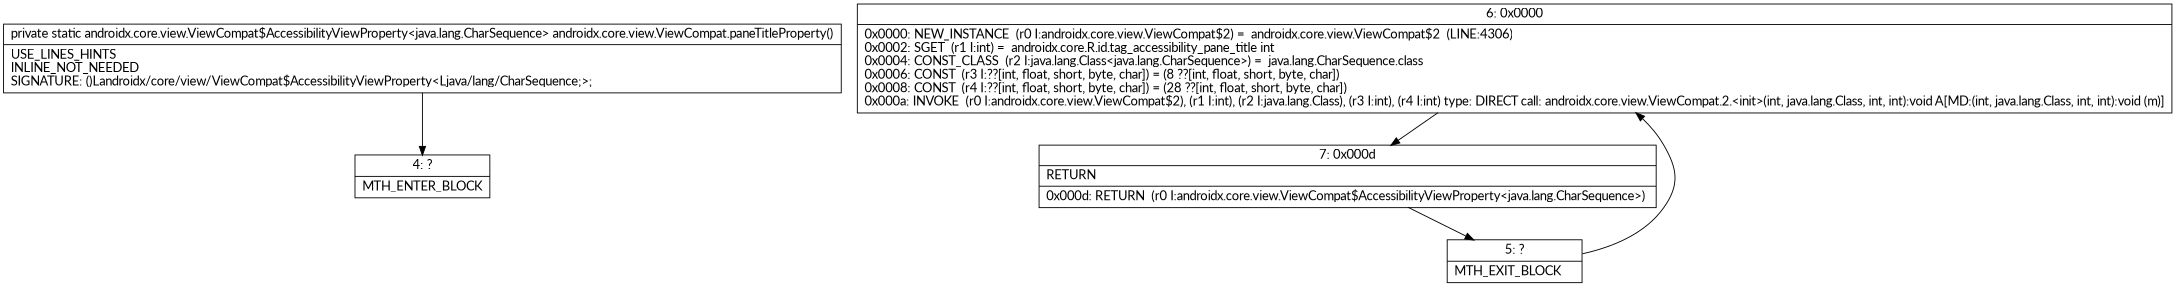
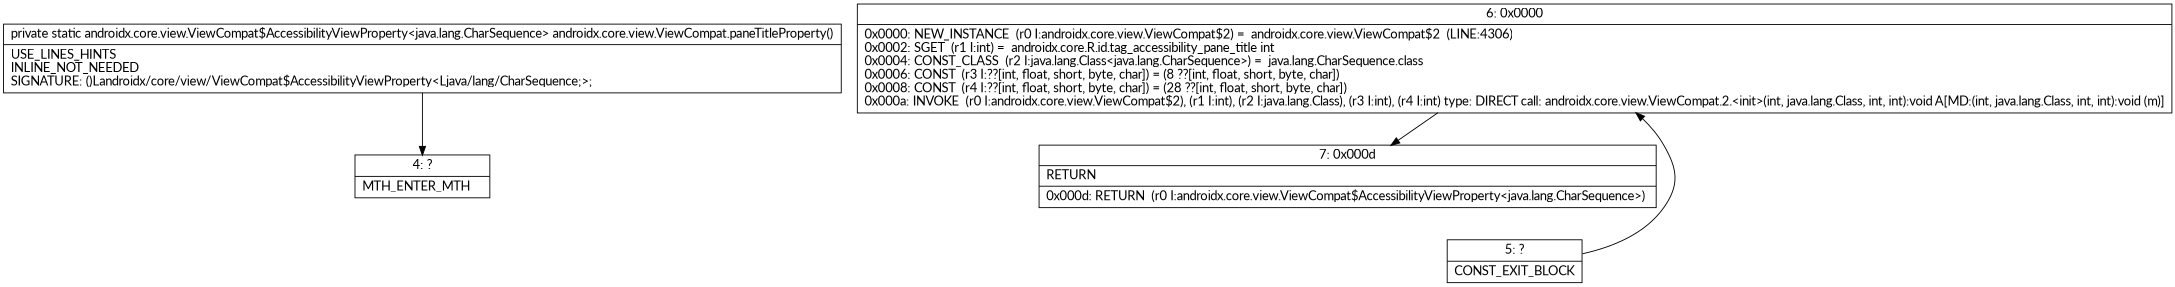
node "4: ?": text "MTH_ENTER_BLOCK" -> "MTH_ENTER_MTH"
edge "7: 0x000d" -> "5: ?": removed
node "5: ?": text "MTH_EXIT_BLOCK" -> "CONST_EXIT_BLOCK"
